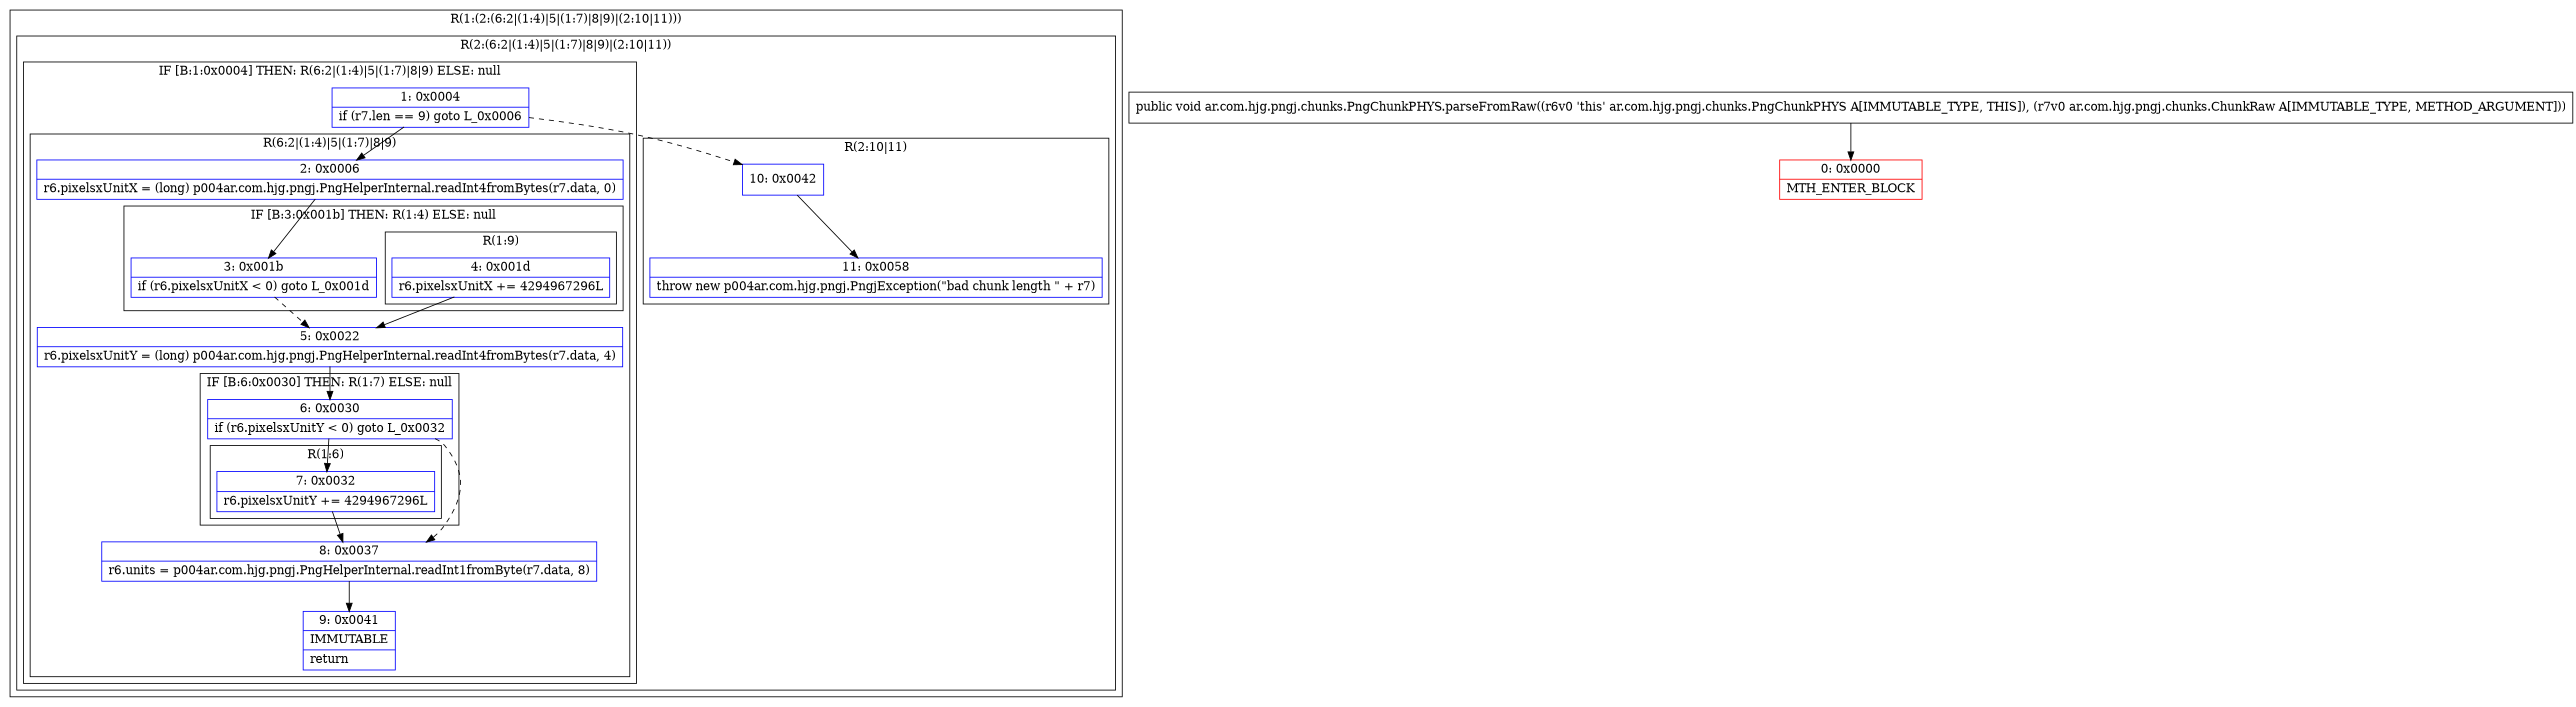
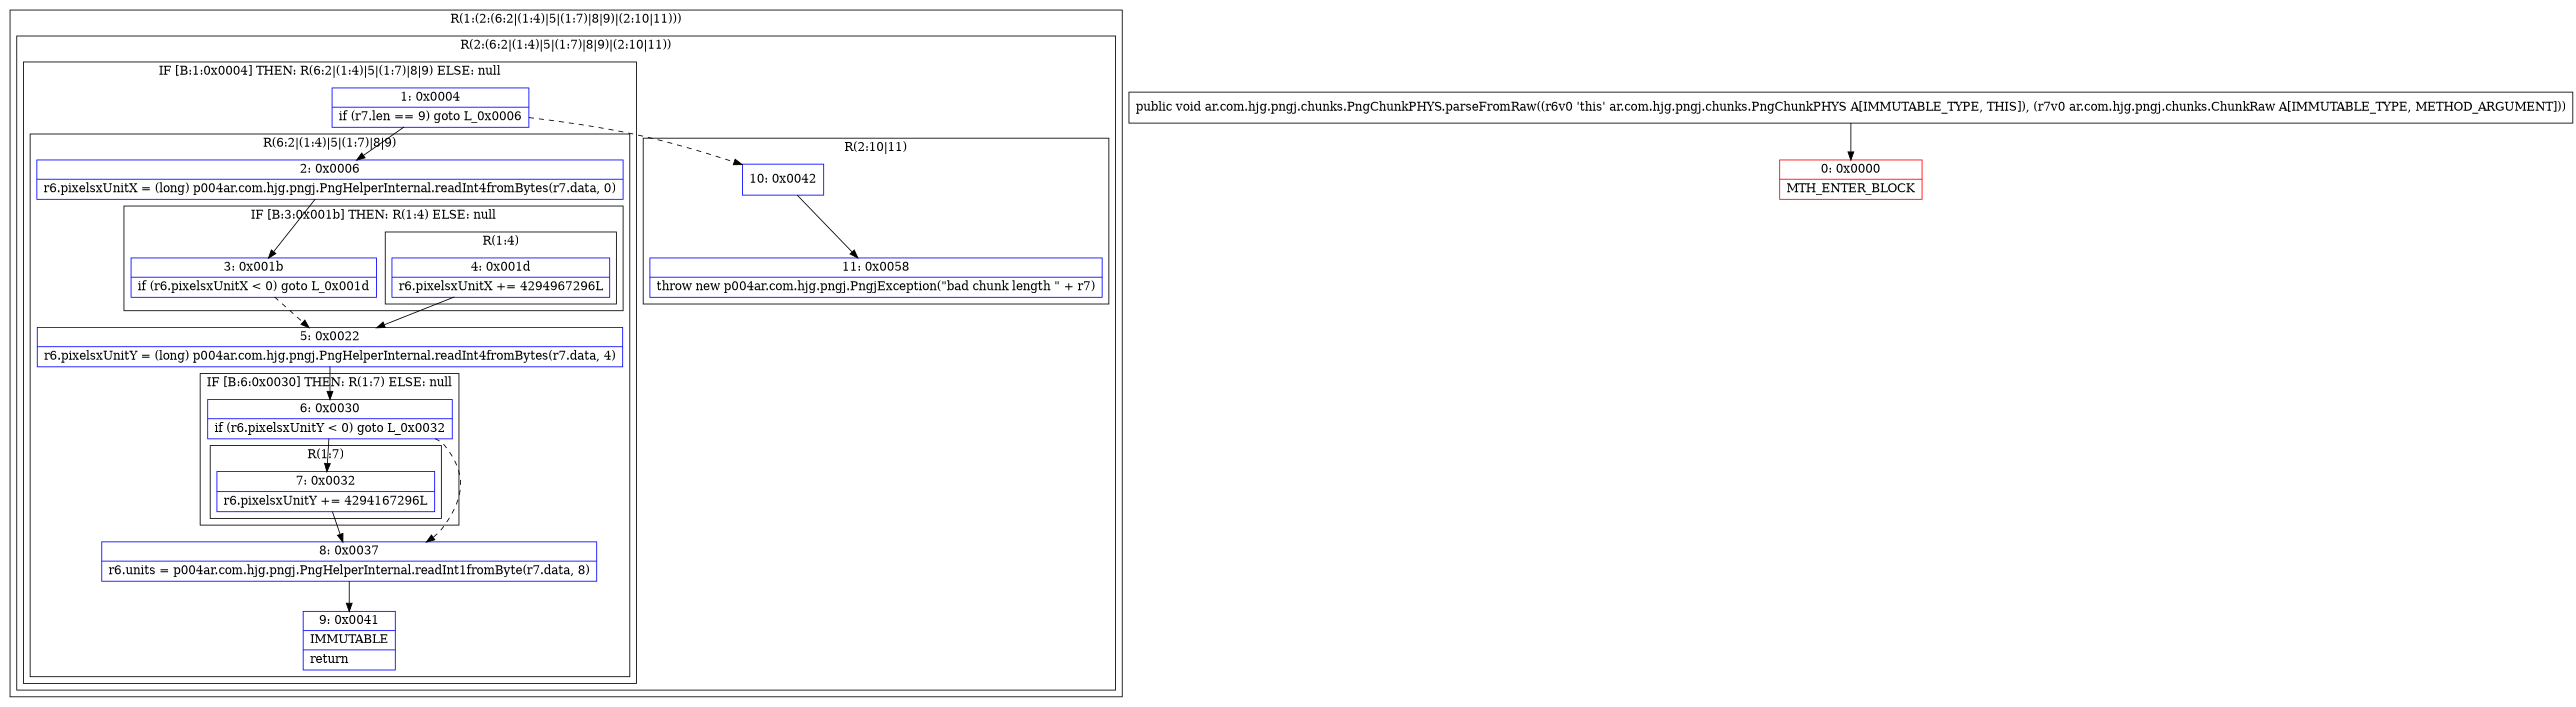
cluster "R(1:9)": label "R(1:9)" -> "R(1:4)"
cluster "R(1:6)": label "R(1:6)" -> "R(1:7)"
node "7: 0x0032": text "r6.pixelsxUnitY += 4294967296L" -> "r6.pixelsxUnitY += 4294167296L"
